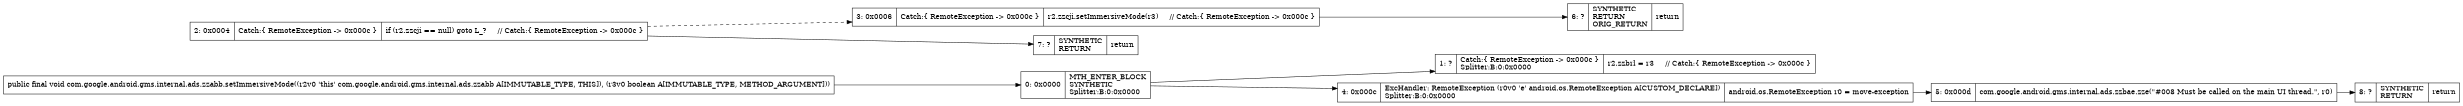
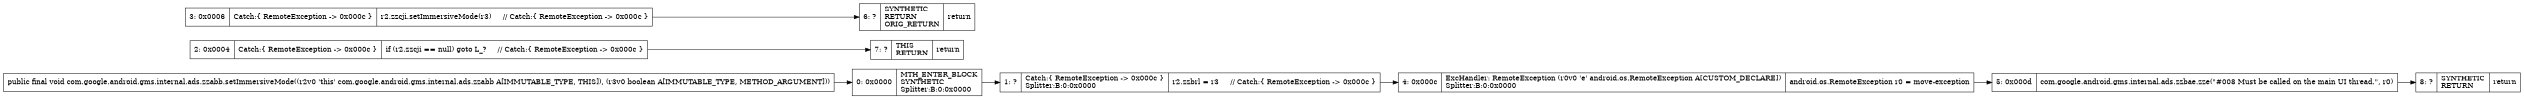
edge "2: 0x0004" -> "3: 0x0006": removed
node "7: ?": text "SYNTHETIC" -> "THIS"
edge "0: 0x0000" -> "4: 0x000c": now "1: ?" -> "4: 0x000c"
